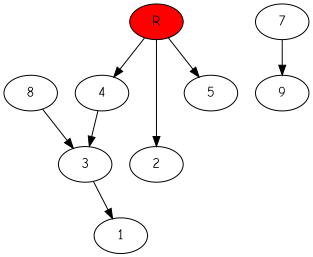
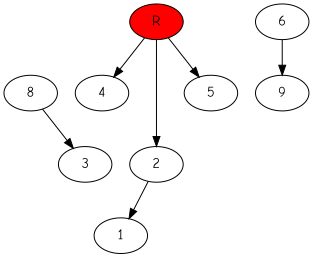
node "7": label "7" -> "6"
edge "4" -> "3": removed
edge "3" -> "1": now "2" -> "1"
